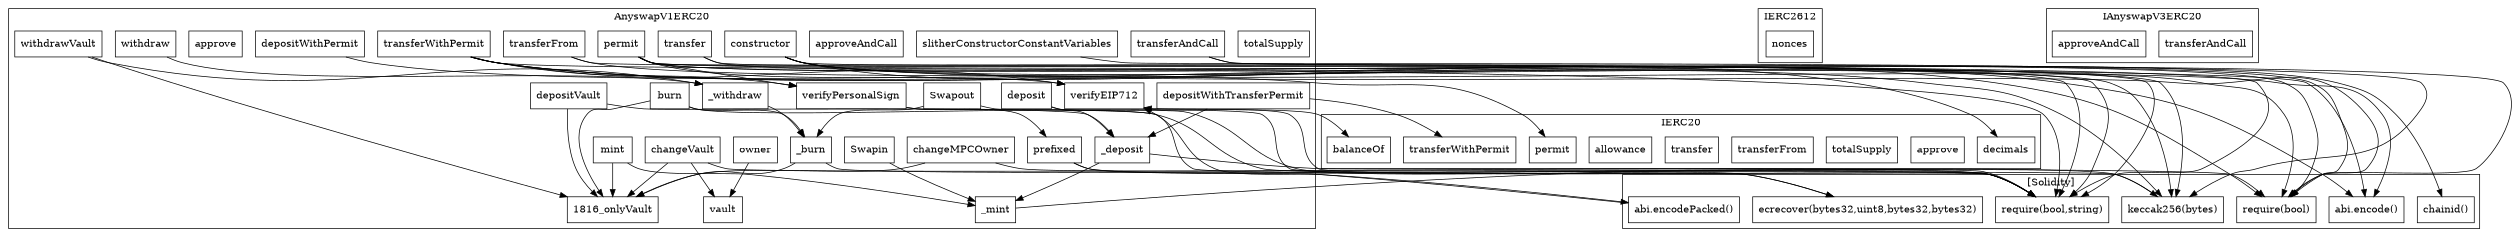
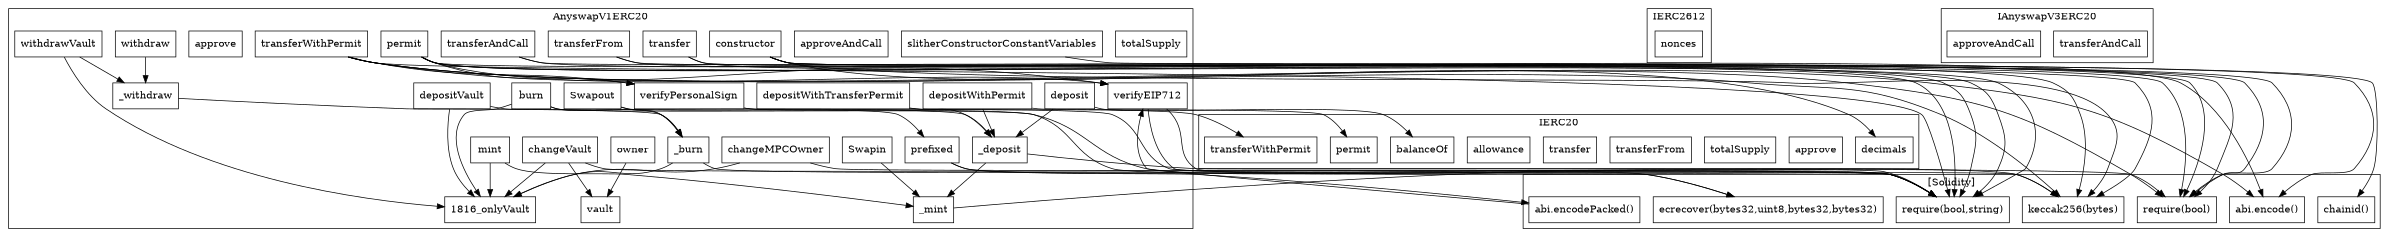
edge "depositWithPermit" -> "_deposit": added
edge "keccak256(bytes)" -> "verifyEIP712": reversed
